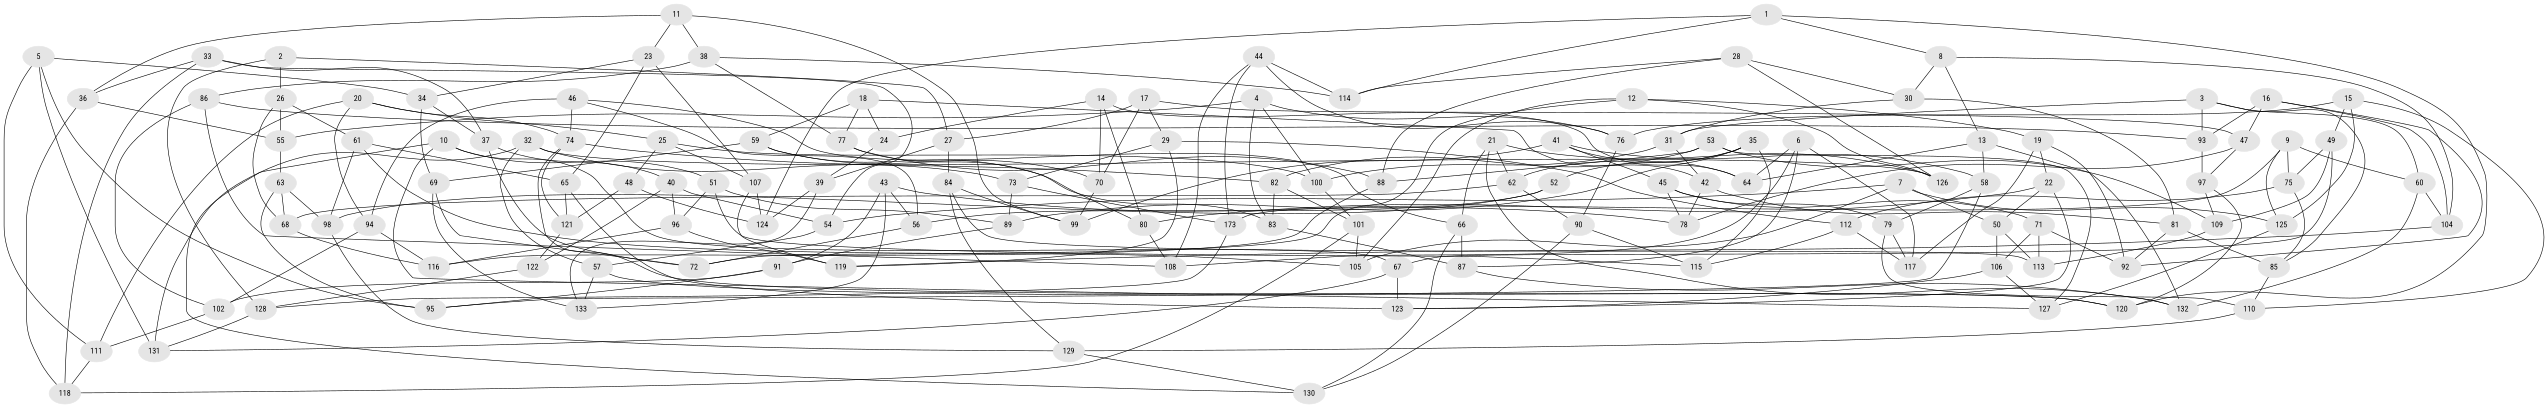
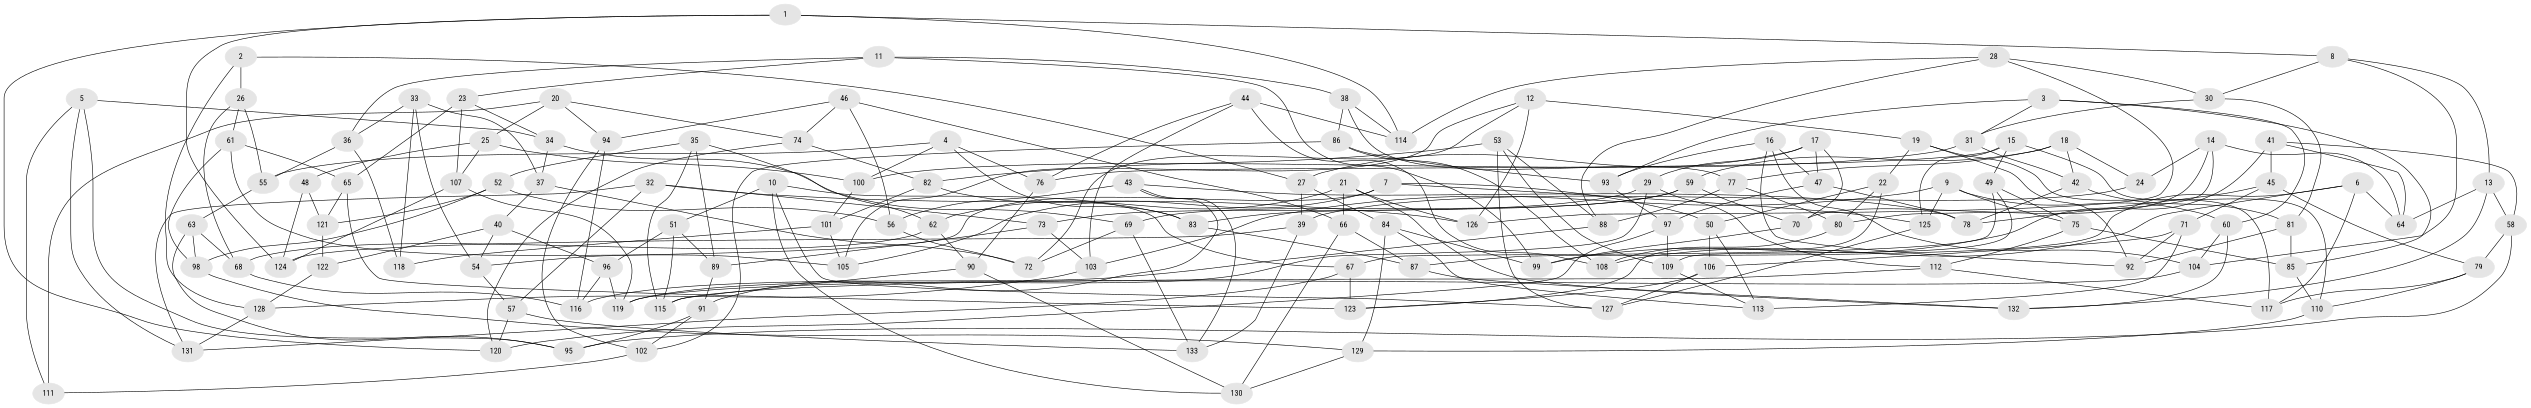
edge "74" -- "121": now "52" -- "121"
node "173": label "173" -> "103"
edge "111" -- "118": removed
